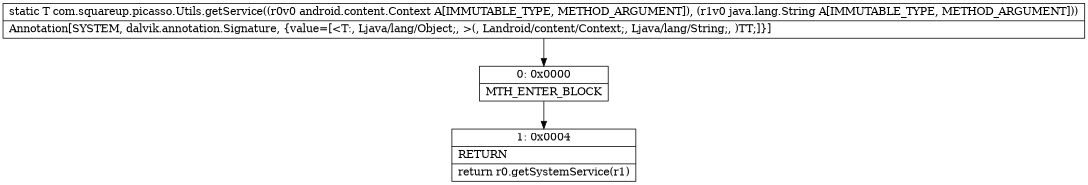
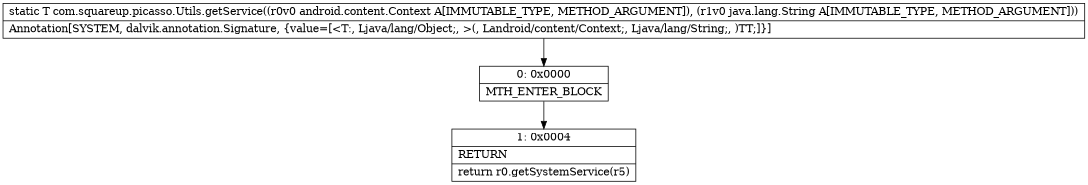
node "1: 0x0004": text "return r0.getSystemService(r1)" -> "return r0.getSystemService(r5)"
